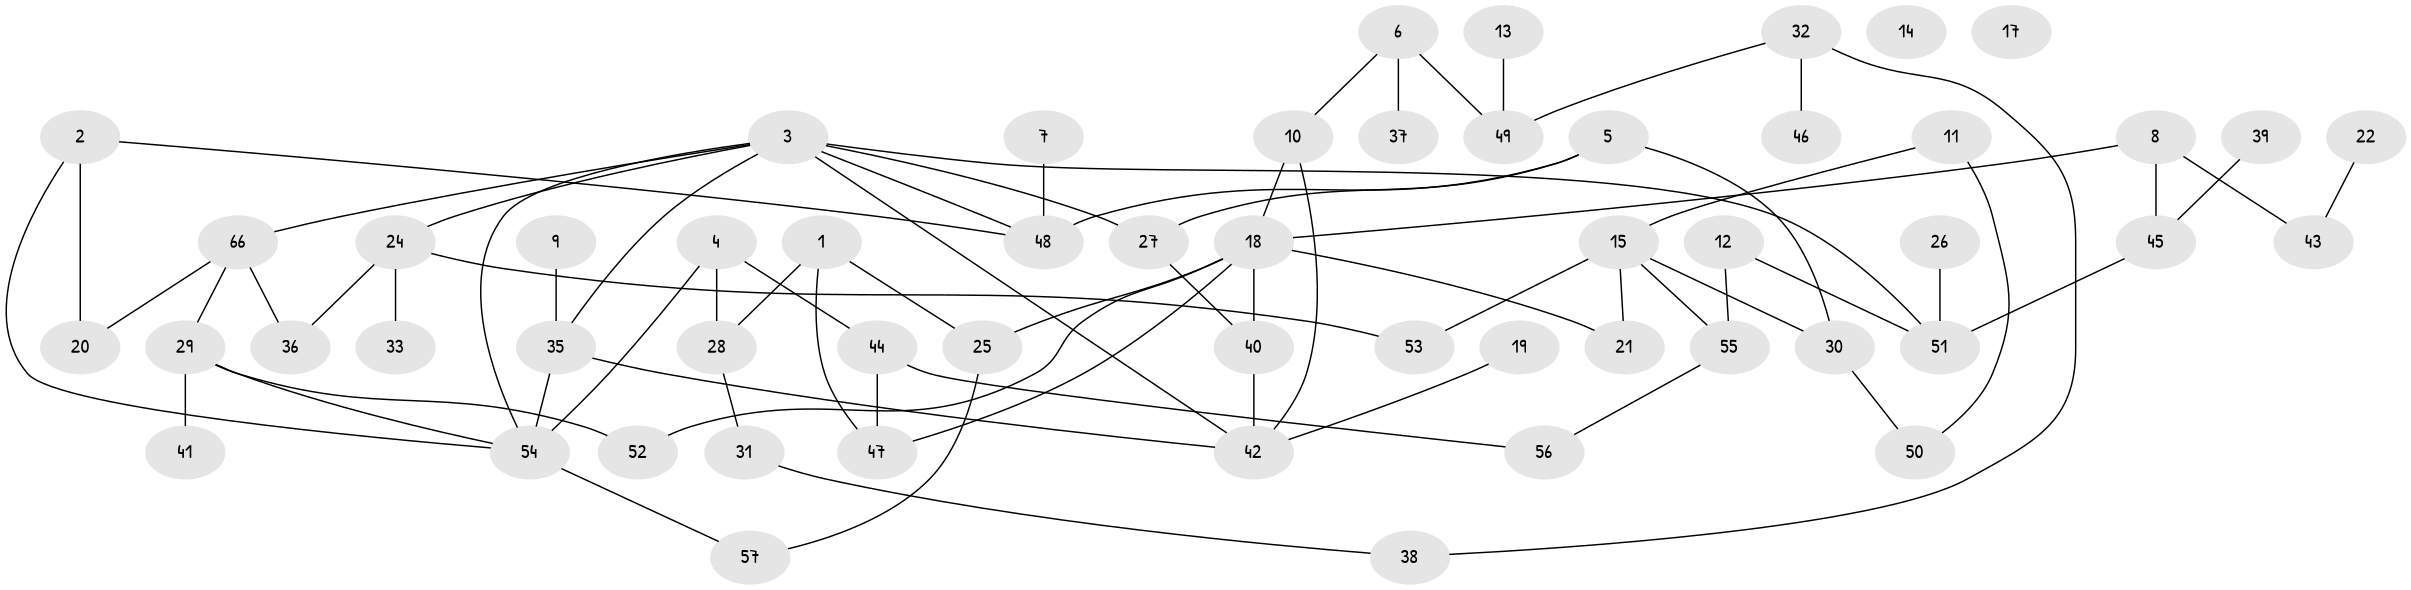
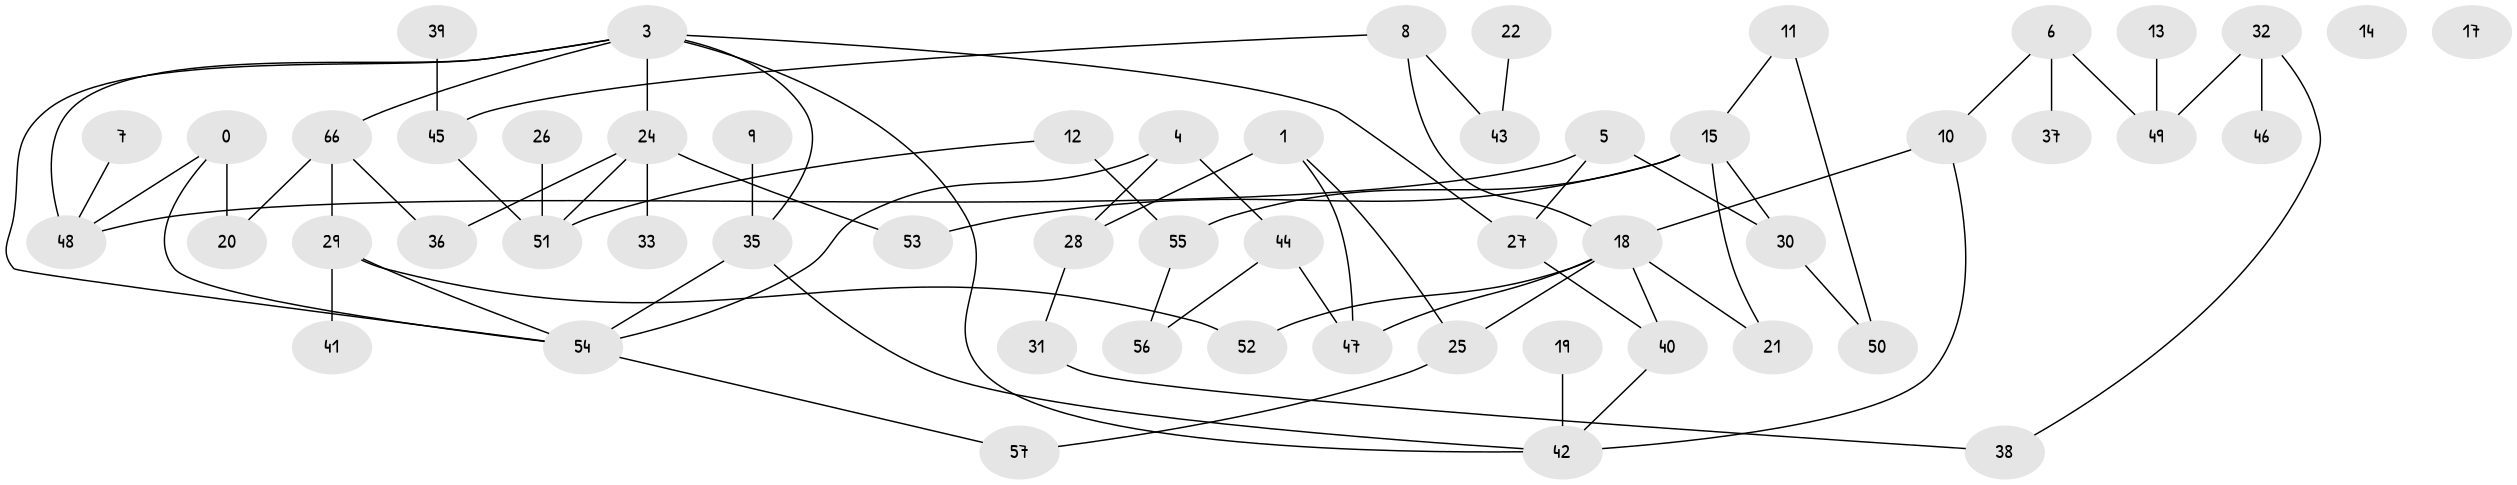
node "2": label "2" -> "0"
edge "3" -- "51": now "24" -- "51"
